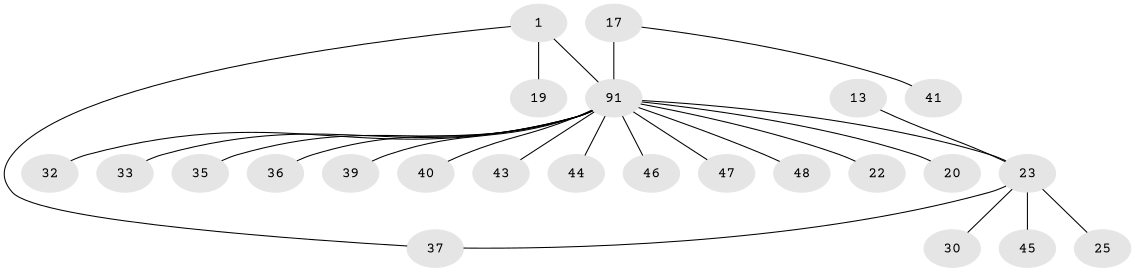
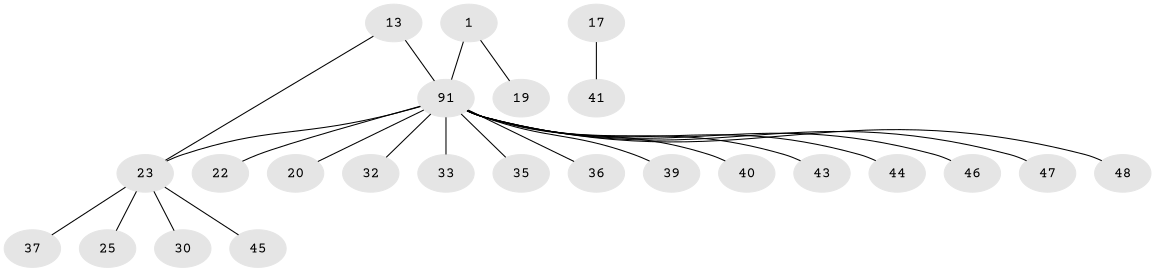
edge "17" -- "91": now "13" -- "91"
edge "1" -- "37": removed
